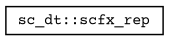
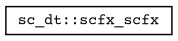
node "sc_dt::scfx_rep": label "sc_dt::scfx_rep" -> "sc_dt::scfx_scfx"
